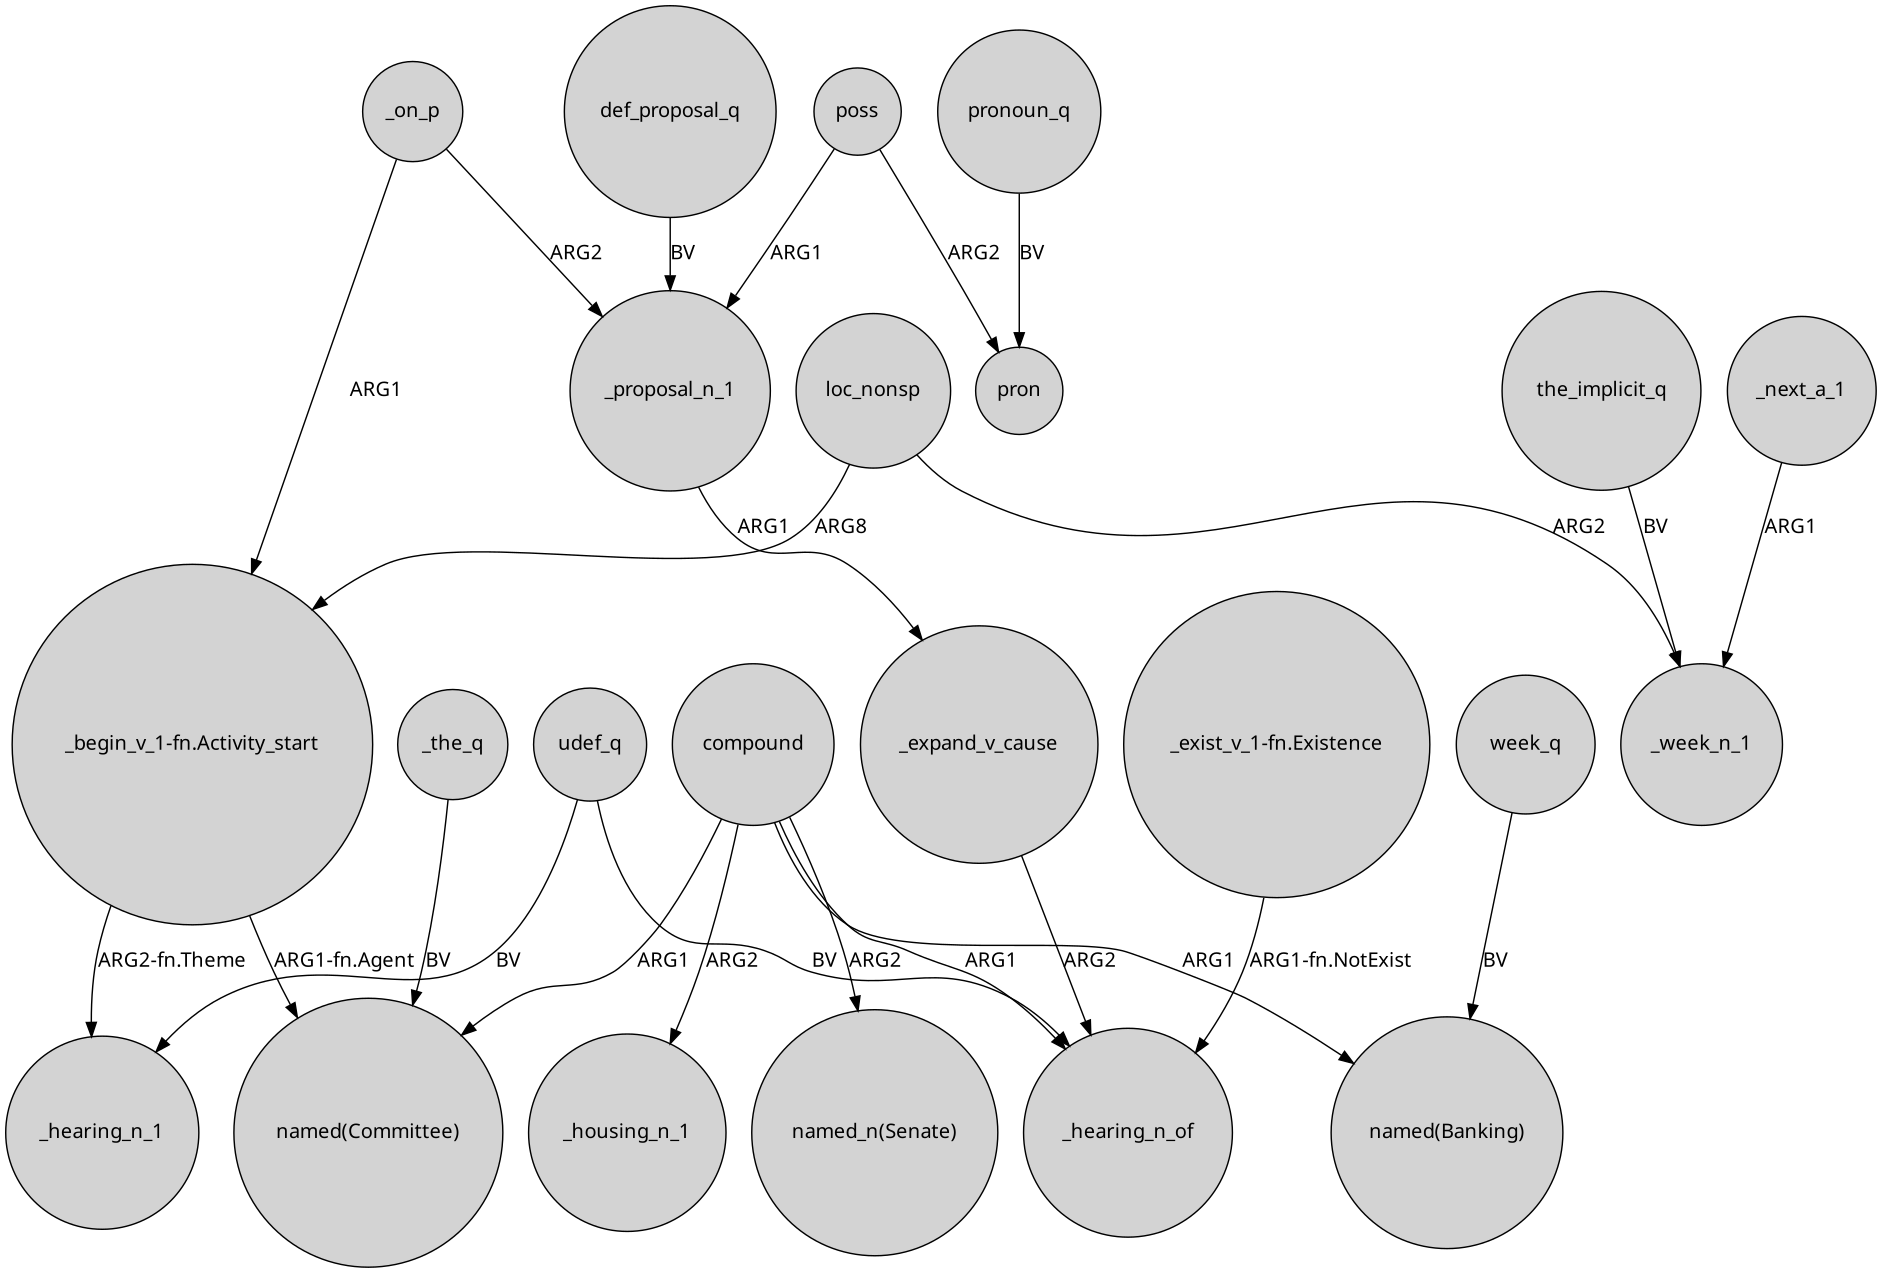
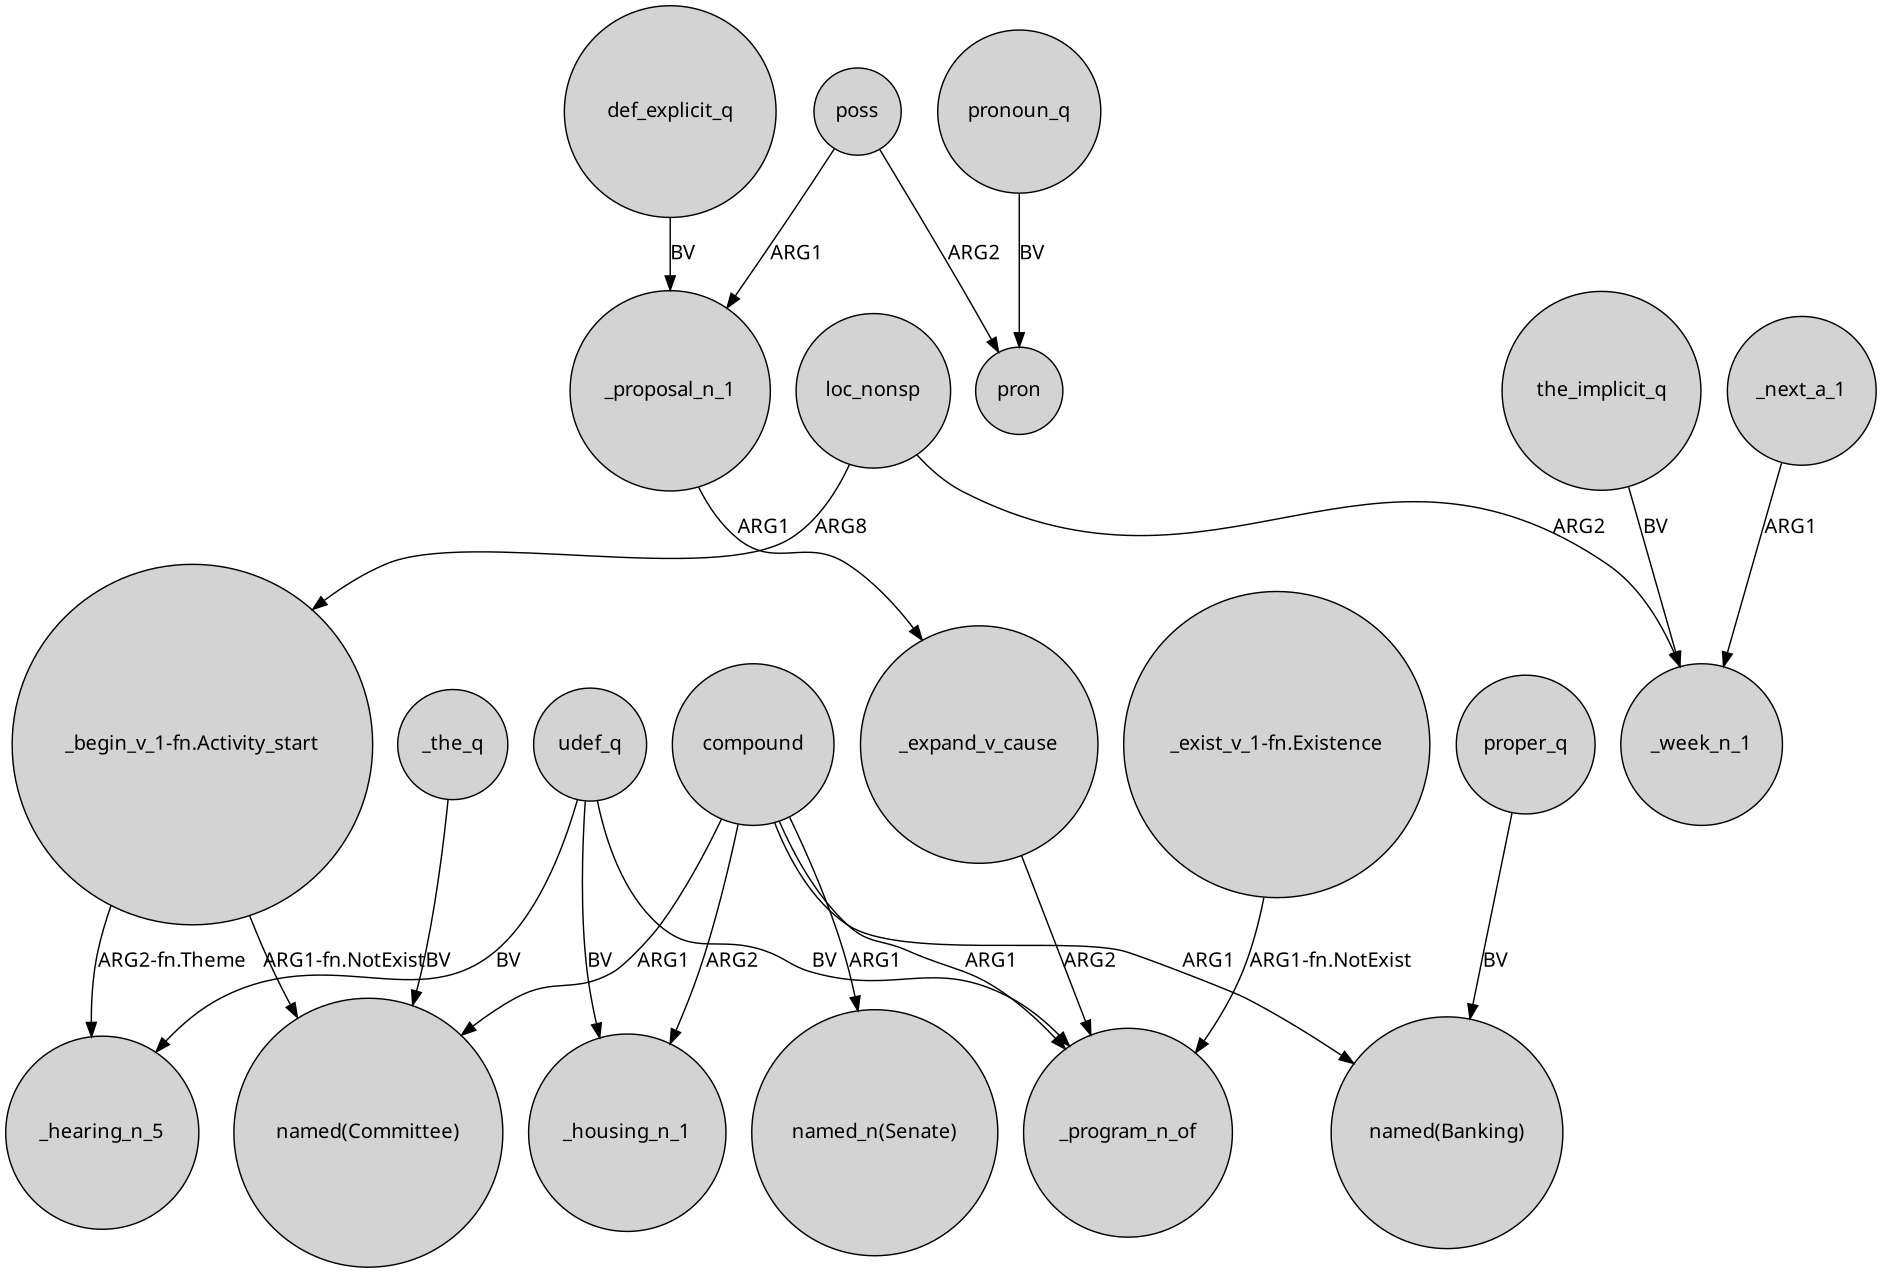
node "_on_p": removed
node "def_proposal_q": label "def_proposal_q" -> "def_explicit_q"
node "week_q": label "week_q" -> "proper_q"
edge "udef_q" -> "_housing_n_1": added, label "BV"
edge "_begin_v_1-fn.Activity_start" -> "named(Committee)": label "ARG1-fn.Agent" -> "ARG1-fn.NotExist"
edge "compound" -> "named_n(Senate)": label "ARG2" -> "ARG1"
node "_hearing_n_1": label "_hearing_n_1" -> "_hearing_n_5"
node "_hearing_n_of": label "_hearing_n_of" -> "_program_n_of"
